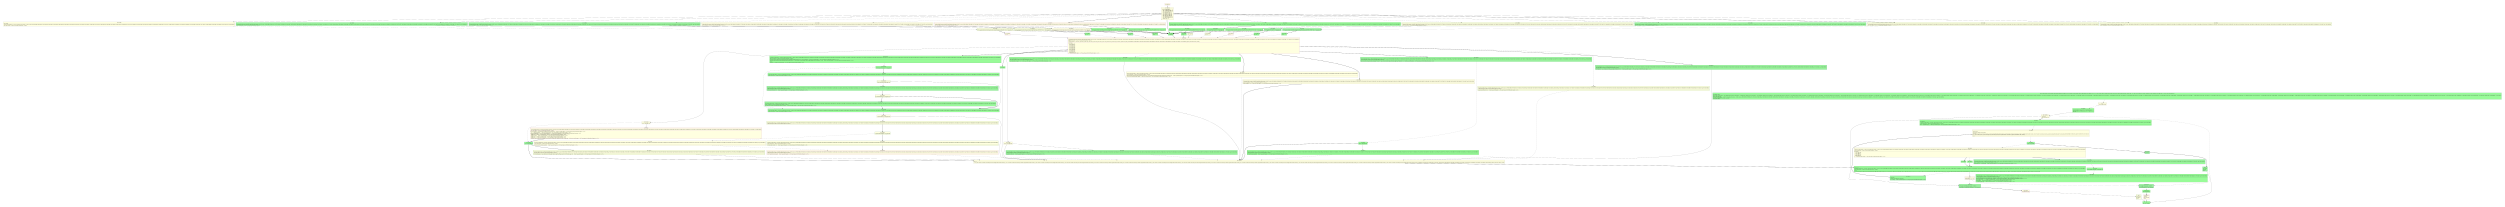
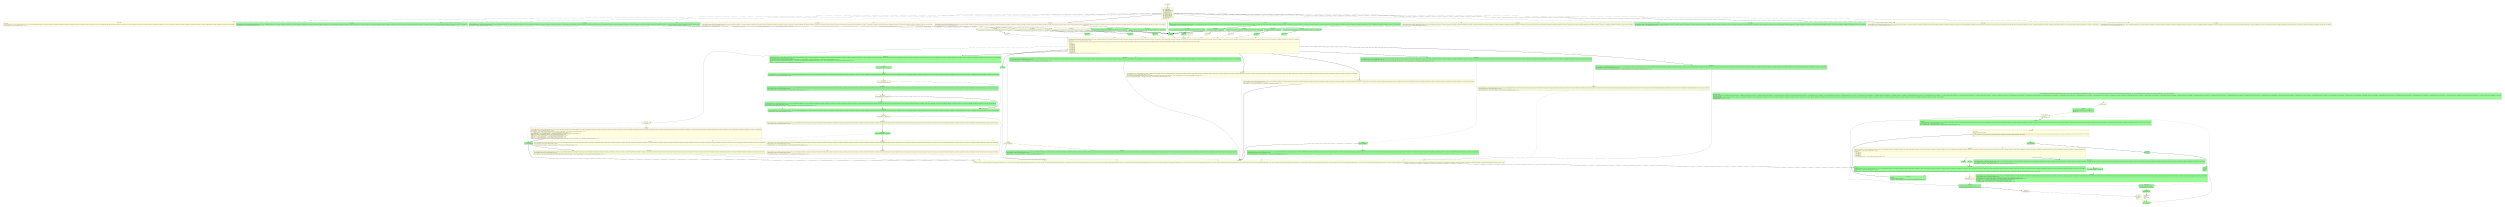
node "165: 0x0152": fillcolor lightyellow -> palegreen
